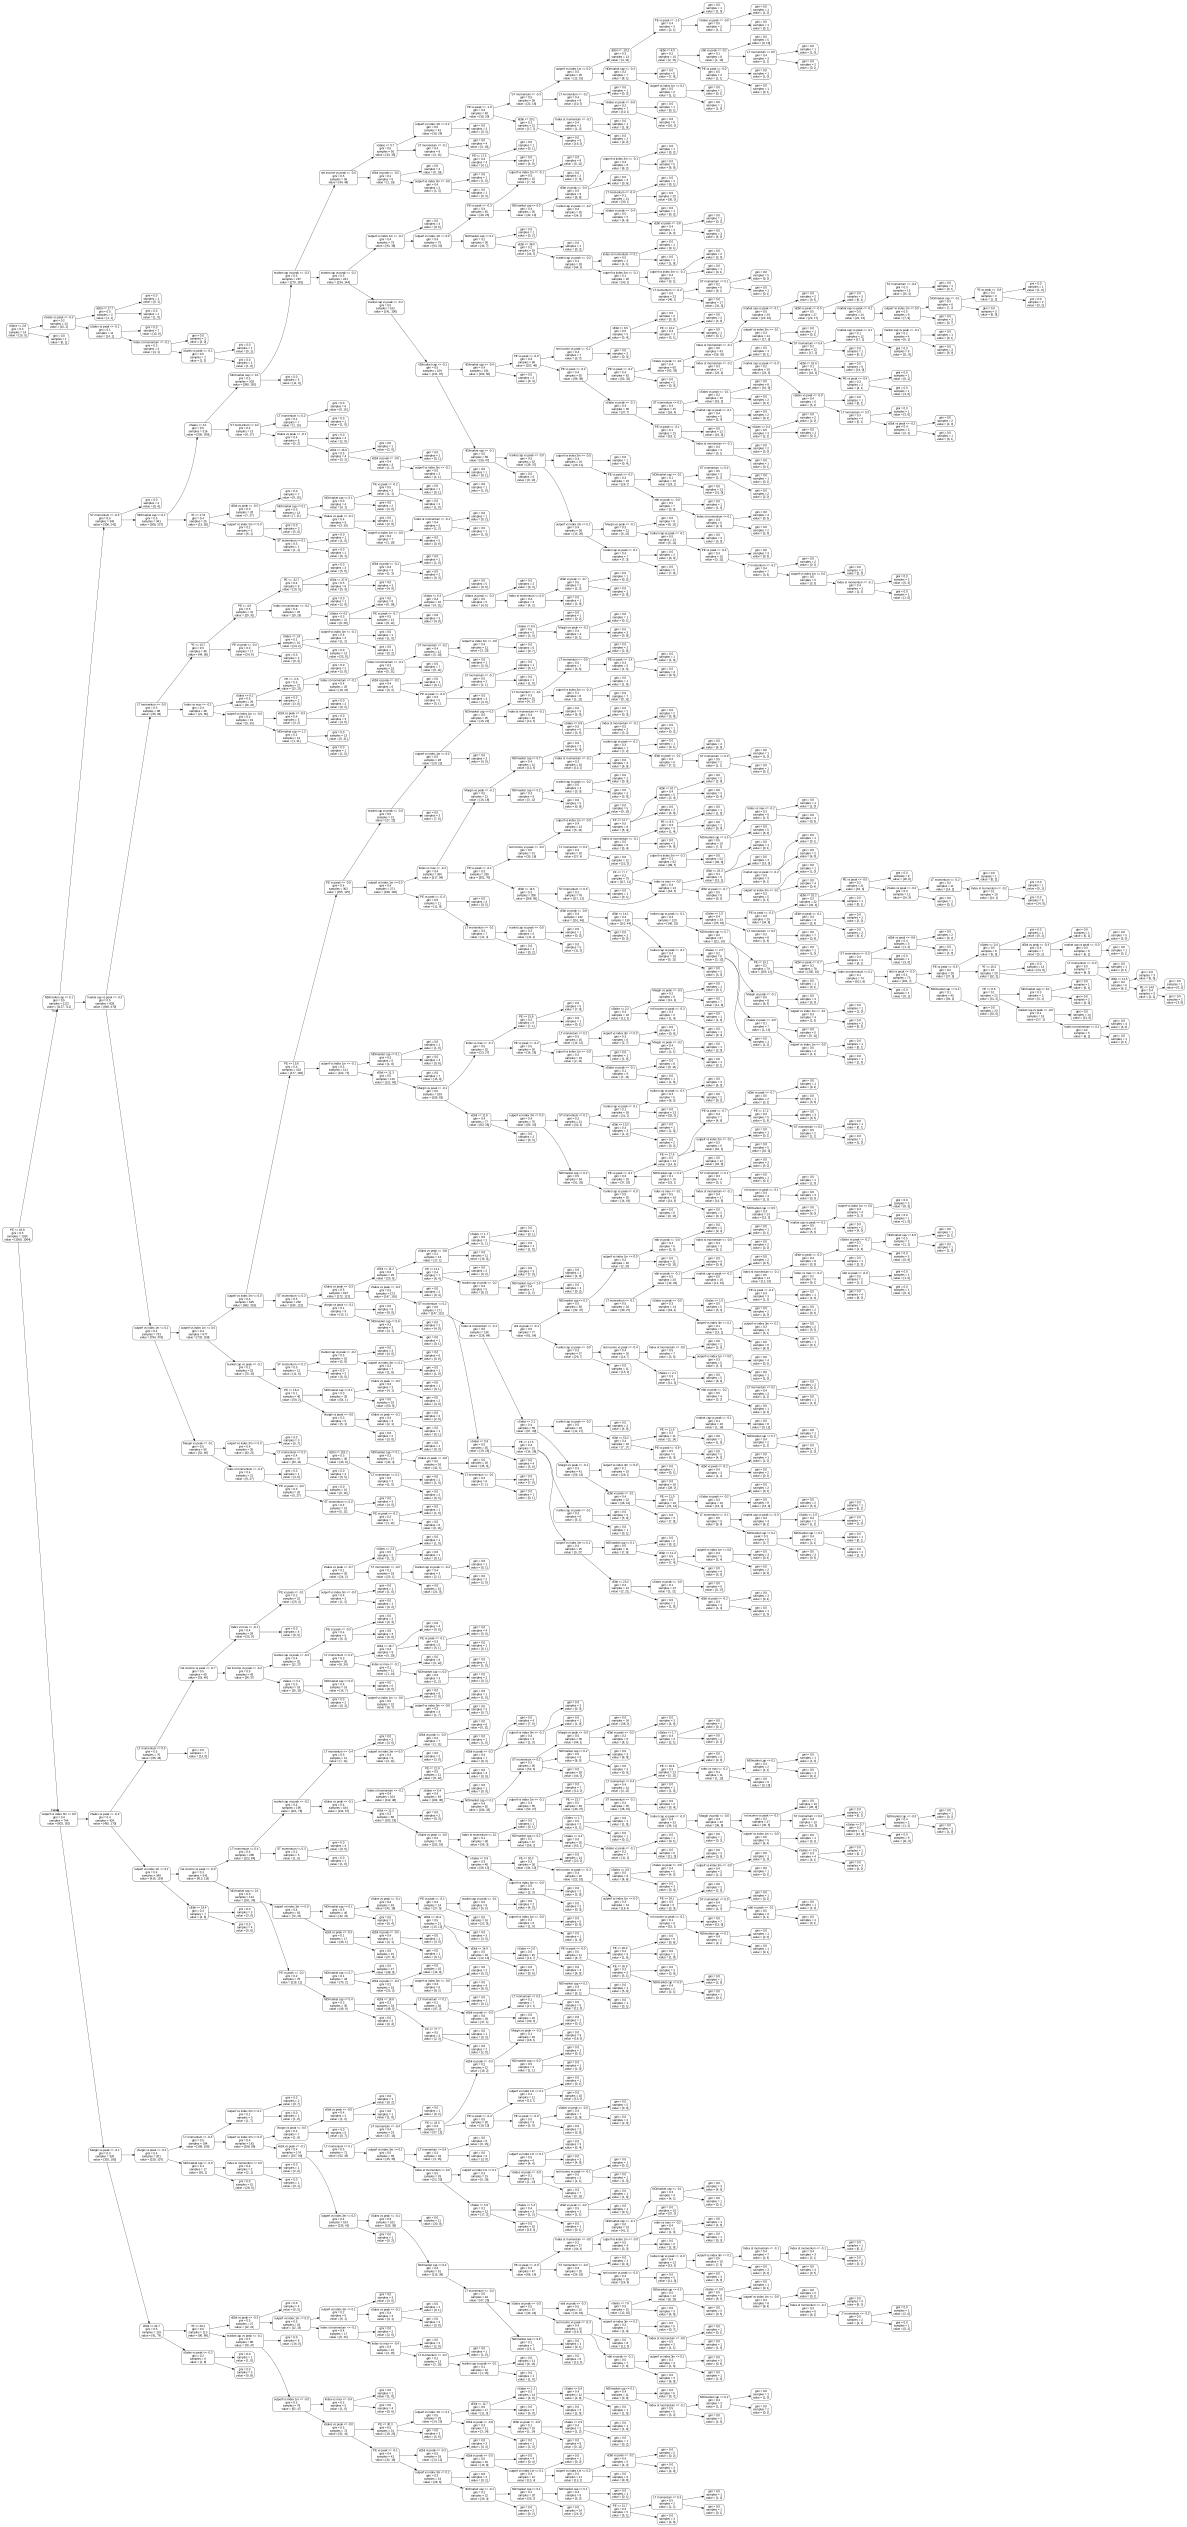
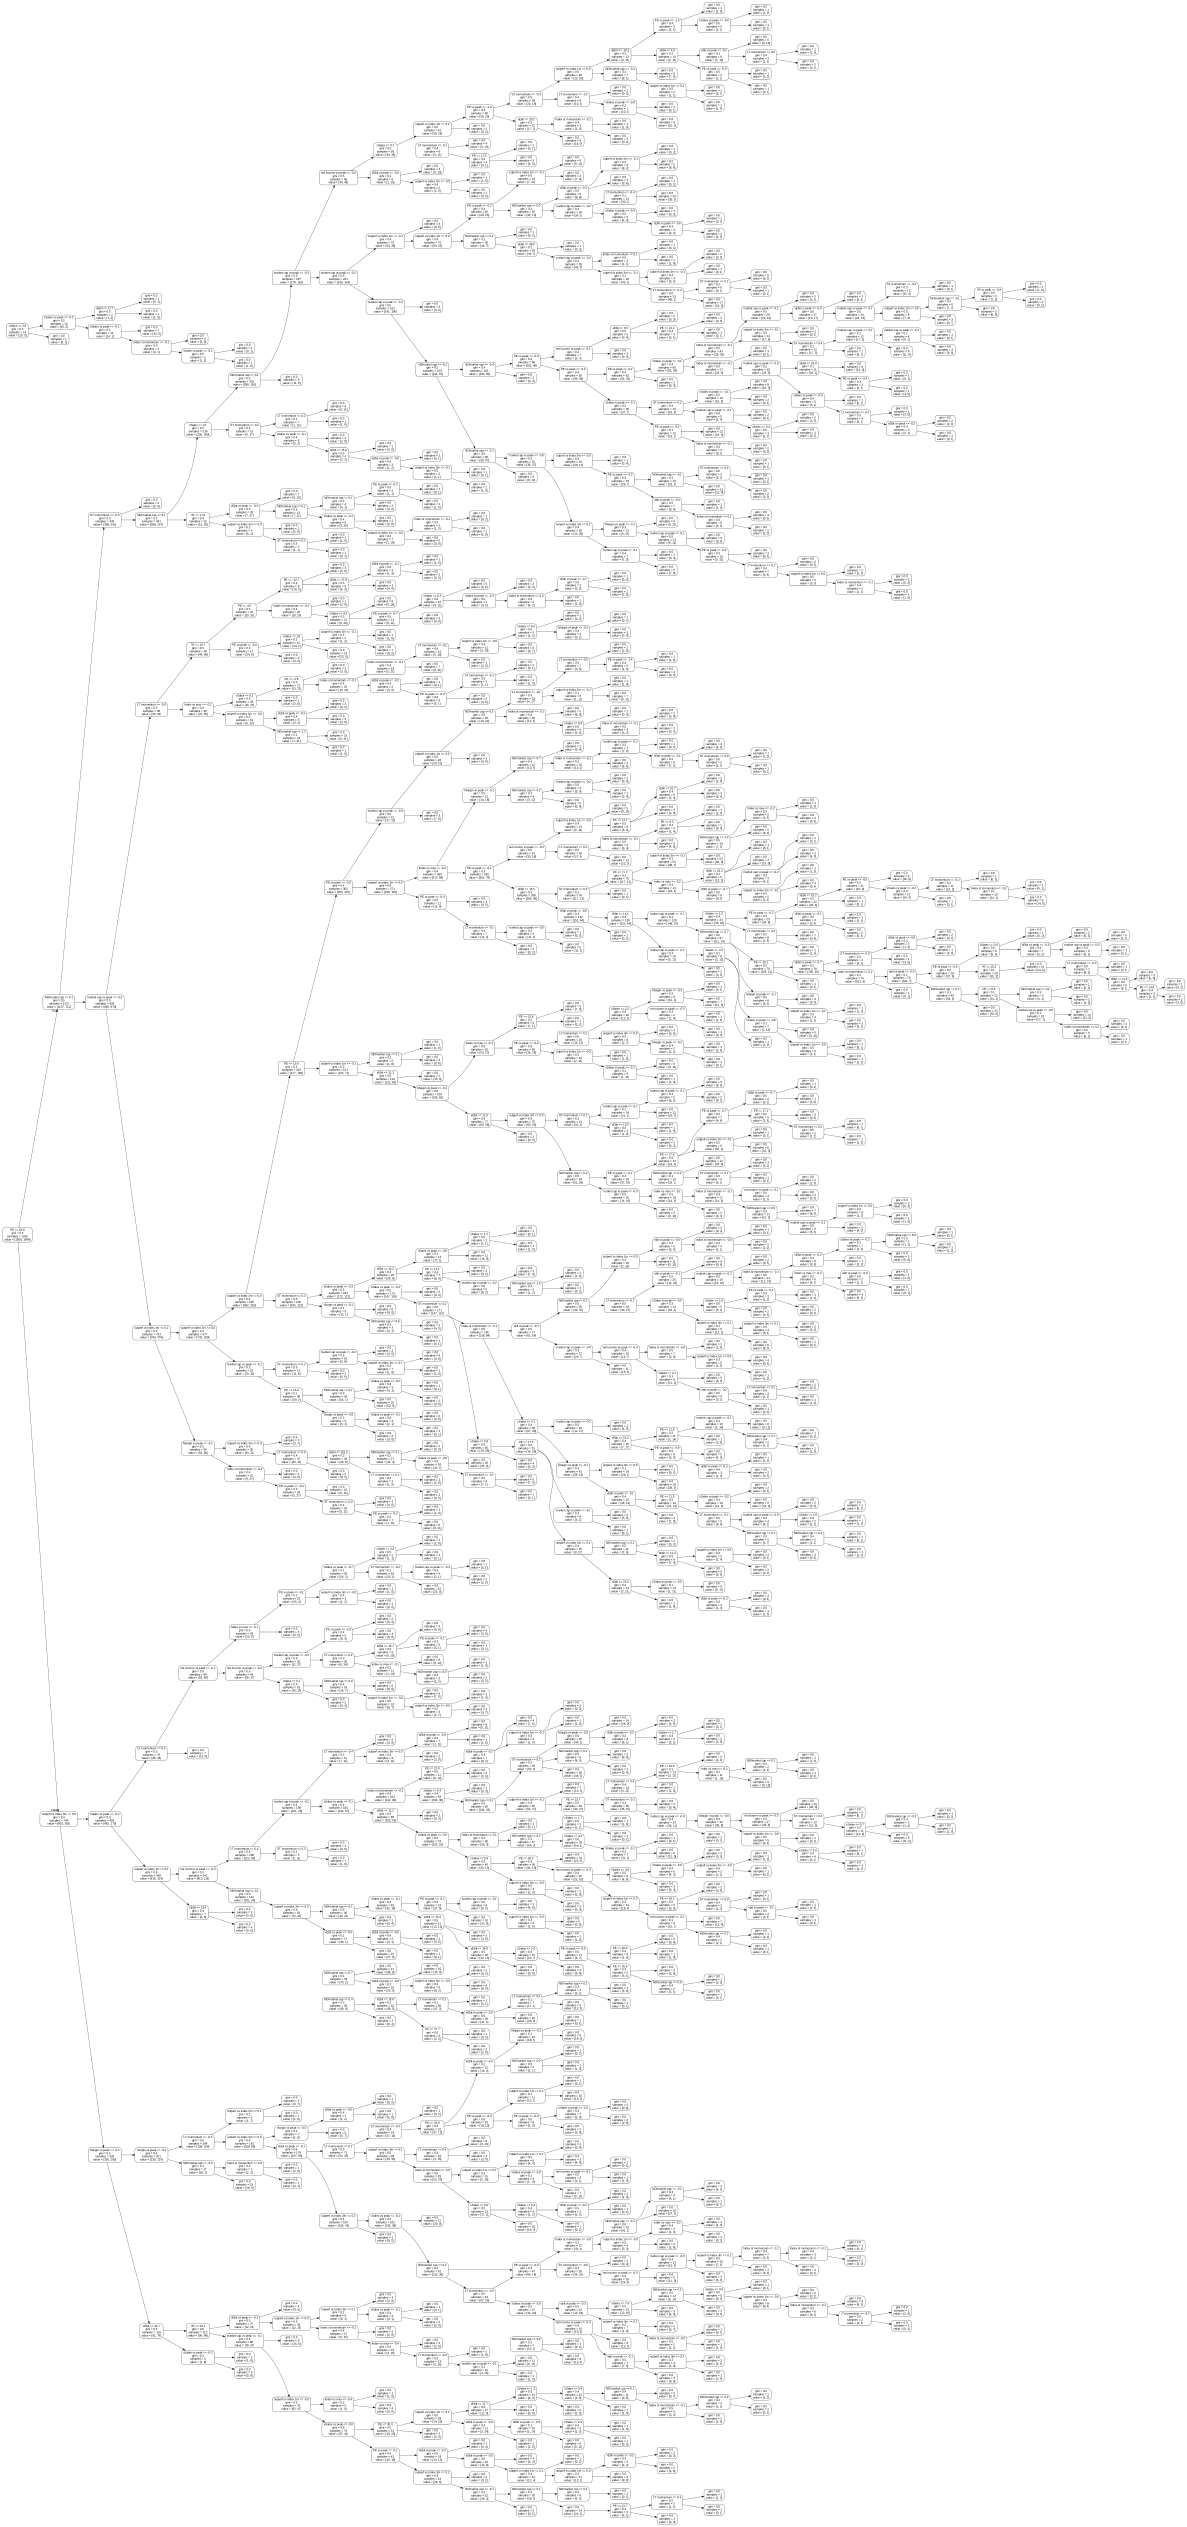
edge "xEbit <= -10.2 gini = 0.3 samples = 13 value = [4, 14]" -> "xEbit <= 4.0 gini = 0.2 samples = 10 value = [2, 13]": added
edge "xSales <= 0.7 gini = 0.5 samples = 50 value = [43, 35]" -> "ST momentum <= -0.1 gini = 0.4 samples = 8 value = [4, 11]": removed
node "gini = 0.0 samples = 3 value = [0, 9]": added
edge "ST momentum <= 0.3 gini = 0.2 samples = 76 value = [117, 12]" -> "Index vs max <= -0.2 gini = 0.4 samples = 13 value = [18, 6]": now "ST momentum <= 0.3 gini = 0.2 samples = 76 value = [117, 12]" -> "PE <= 11.2 gini = 0.2 samples = 75 value = [117, 11]"
edge "PE <= 10.3 gini = 0.1 samples = 20 value = [32, 2]" -> "LT momentum <= -0.3 gini = 0.3 samples = 7 value = [8, 2]": now "gini = 0.0 samples = 13 value = [24, 0]" -> "LT momentum <= -0.3 gini = 0.3 samples = 7 value = [8, 2]"
edge "ND/market cap <= 0.1 gini = 0.1 samples = 45 value = [64, 2]" -> "PE <= 8.6 gini = 0.1 samples = 22 value = [31, 2]": added
edge "ND/market cap <= 0.2 gini = 0.1 samples = 16 value = [23, 1]" -> "PE vs peak <= -0.1 gini = 0.3 samples = 29 value = [37, 10]": reversed
edge "ebit vs peak <= -0.2 gini = 0.5 samples = 4 value = [3, 2]" -> "LT momentum <= 0.2 gini = 0.4 samples = 3 value = [1, 2]": added
node "ND/market cap <= 0.1 peak = 0.3 samples = 5 value = [2, 7]": label "ND/market cap <= 0.1 peak = 0.3 samples = 5 value = [2, 7]" -> "ND/market cap <= 0.1 gini = 0.3 samples = 5 value = [2, 7]"
edge "PE <= 22.7 gini = 0.5 samples = 49 value = [40, 27]" -> "LT momentum <= 0.4 gini = 0.4 samples = 14 value = [4, 12]": removed
node "PE <= 24.1 gini = 0.5 market = 5 value = [3, 3]": label "PE <= 24.1 gini = 0.5 market = 5 value = [3, 3]" -> "PE <= 24.1 gini = 0.5 samples = 5 value = [3, 3]"
node "gini = 0.0 samples = 5 value = [0, 5]": label "gini = 0.0 samples = 5 value = [0, 5]" -> "gini = 0.0 xSales = 5 value = [0, 5]"
node "PE vs peak <= -0.2 gini = 0.2 samples = 78 value = [119, 11]": removed
edge "LT momentum <= -0.4 gini = 0.5 samples = 44 value = [47, 25]" -> "ND/market cap <= 0.9 gini = 0.1 samples = 7 value = [15, 1]": now "LT momentum <= -0.4 gini = 0.5 samples = 44 value = [47, 25]" -> "PE vs peak <= -0.0 gini = 0.3 samples = 47 value = [68, 14]"
edge "ND/market cap <= 0.1 gini = 0.4 samples = 6 value = [5, 2]" -> "PE <= 21.7 gini = 0.3 samples = 5 value = [5, 1]": now "gini = 0.0 samples = 14 value = [24, 0]" -> "PE <= 21.7 gini = 0.3 samples = 5 value = [5, 1]"
